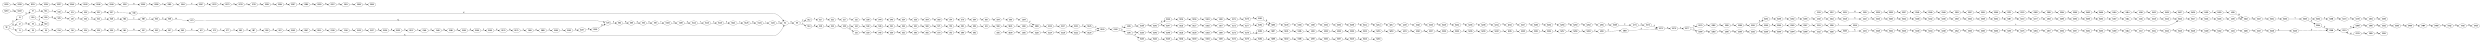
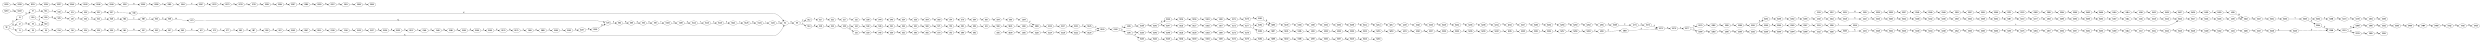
edge "S178" -> "S183": now "S177" -> "S183"
edge "S379" -> "S374": reversed
